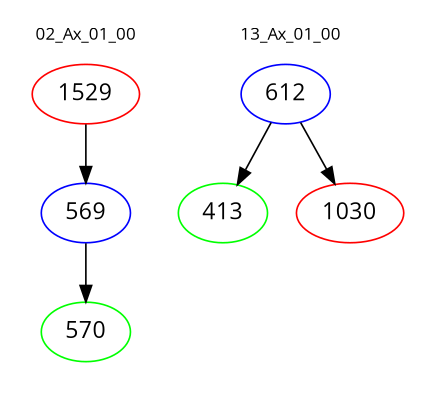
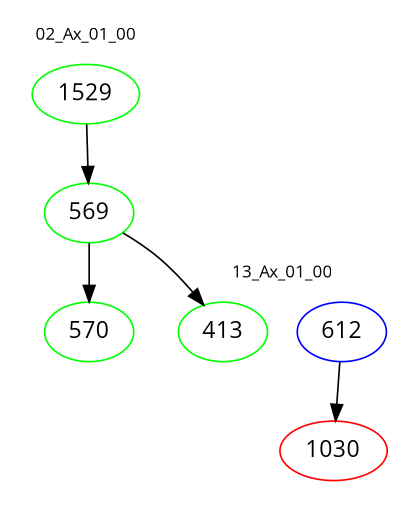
node "1529": color red -> green
edge "612" -> "413": now "569" -> "413"
node "569": color blue -> green
